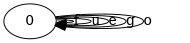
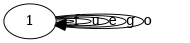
node "0": label "0" -> "1"
